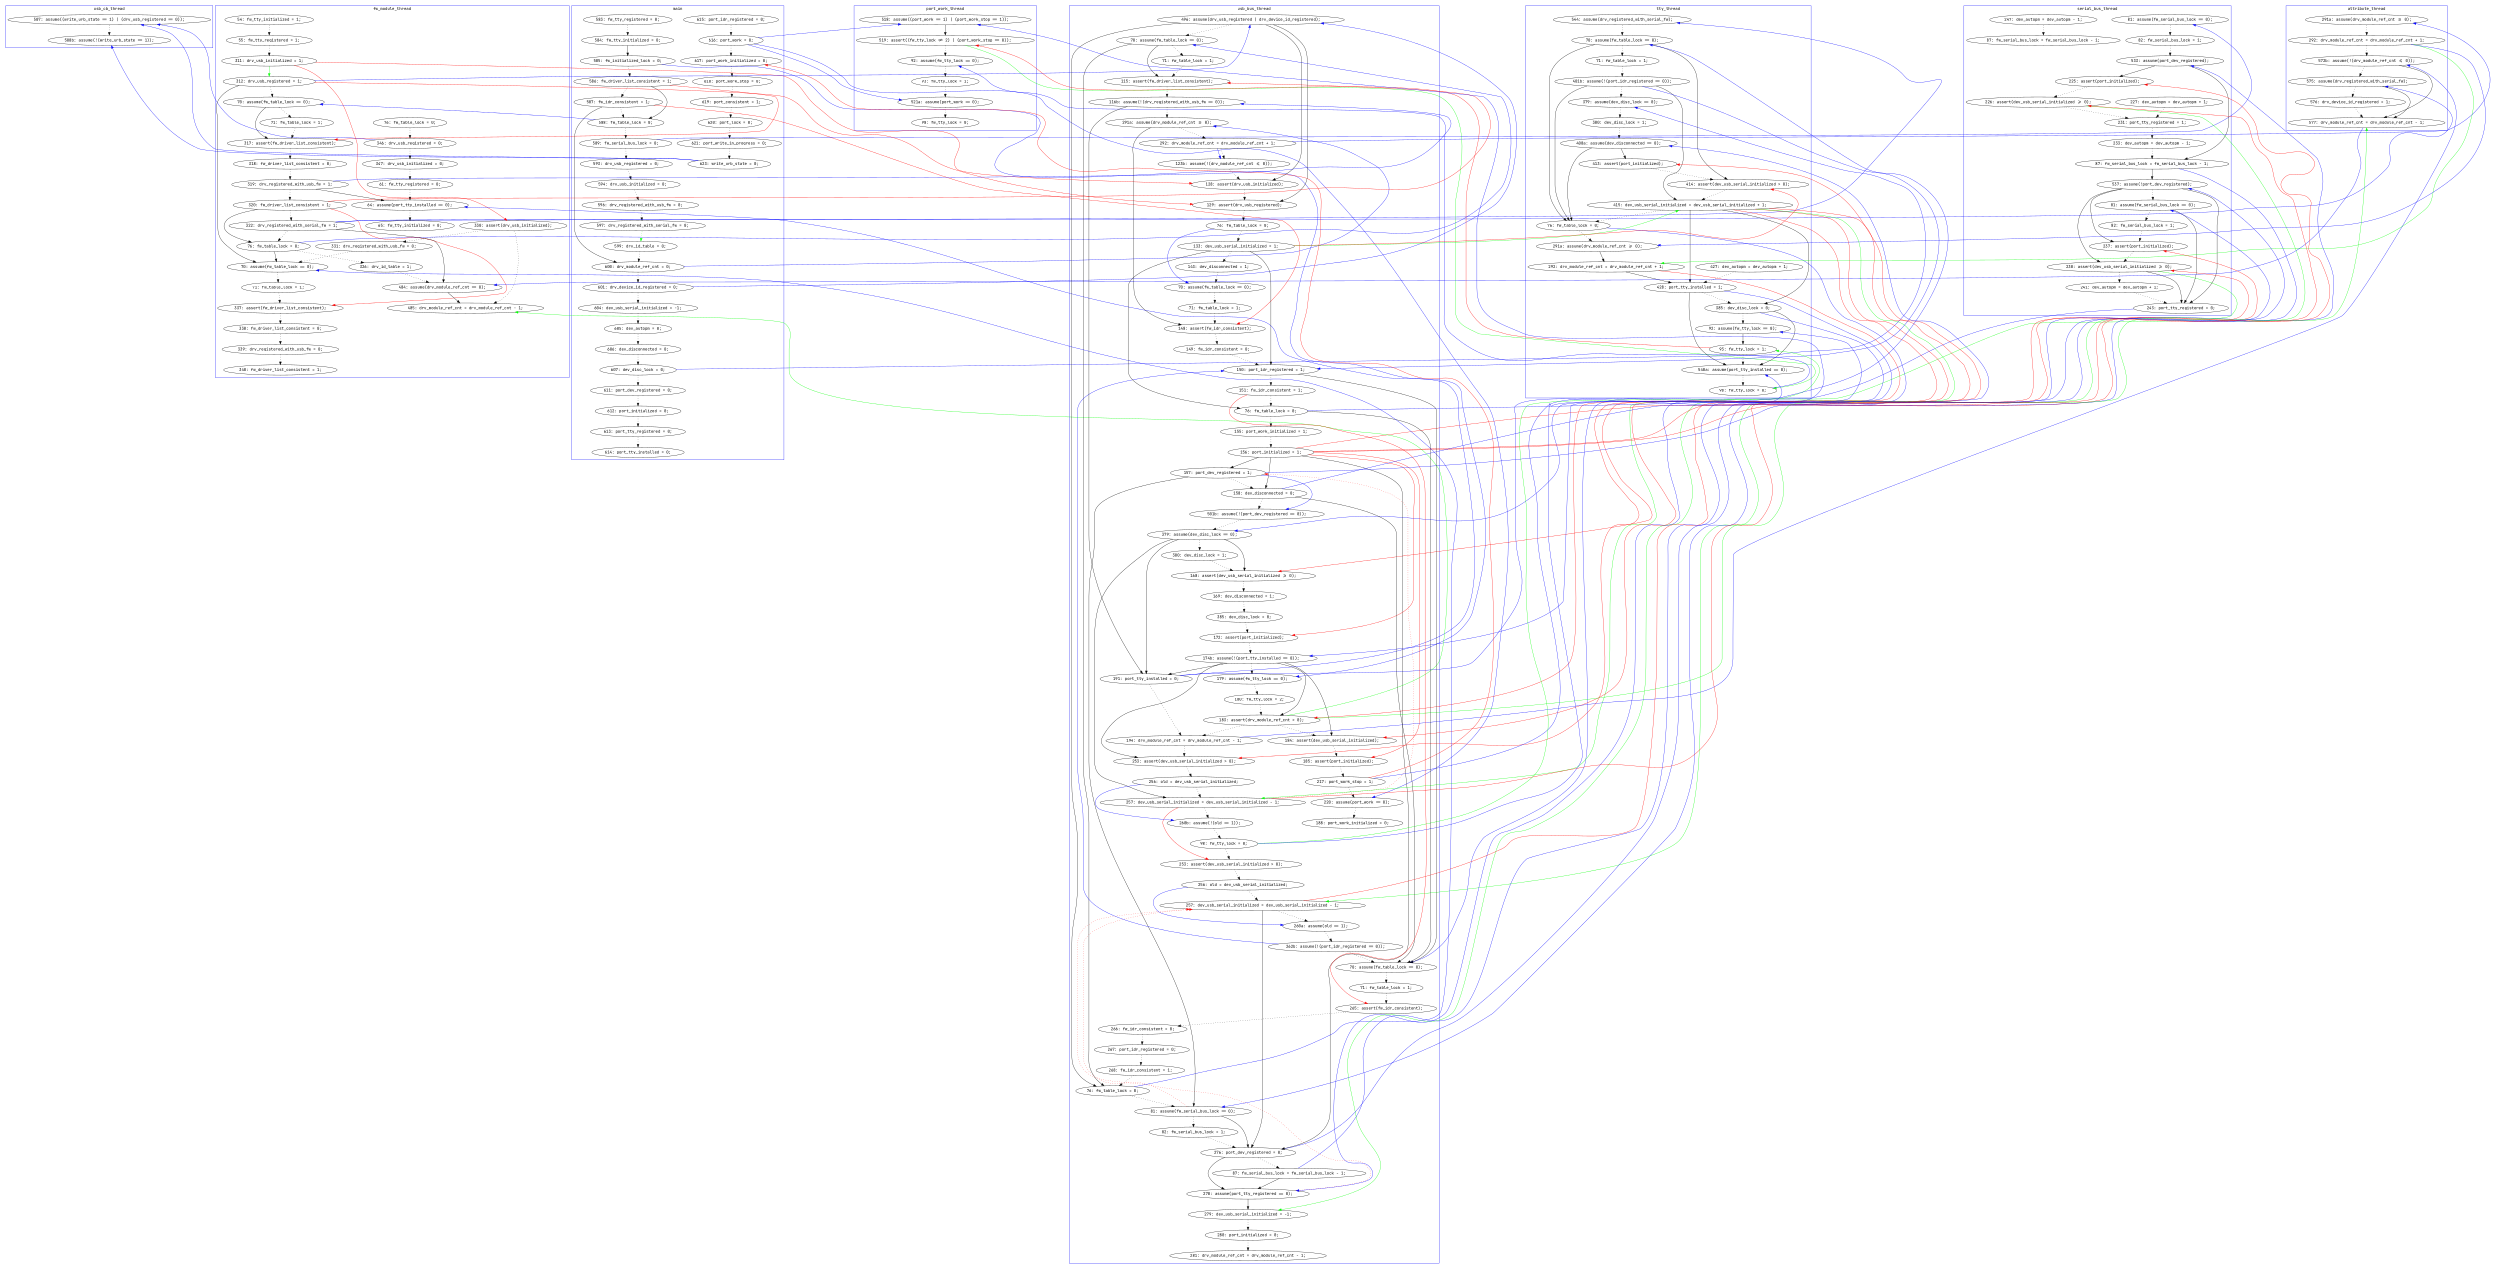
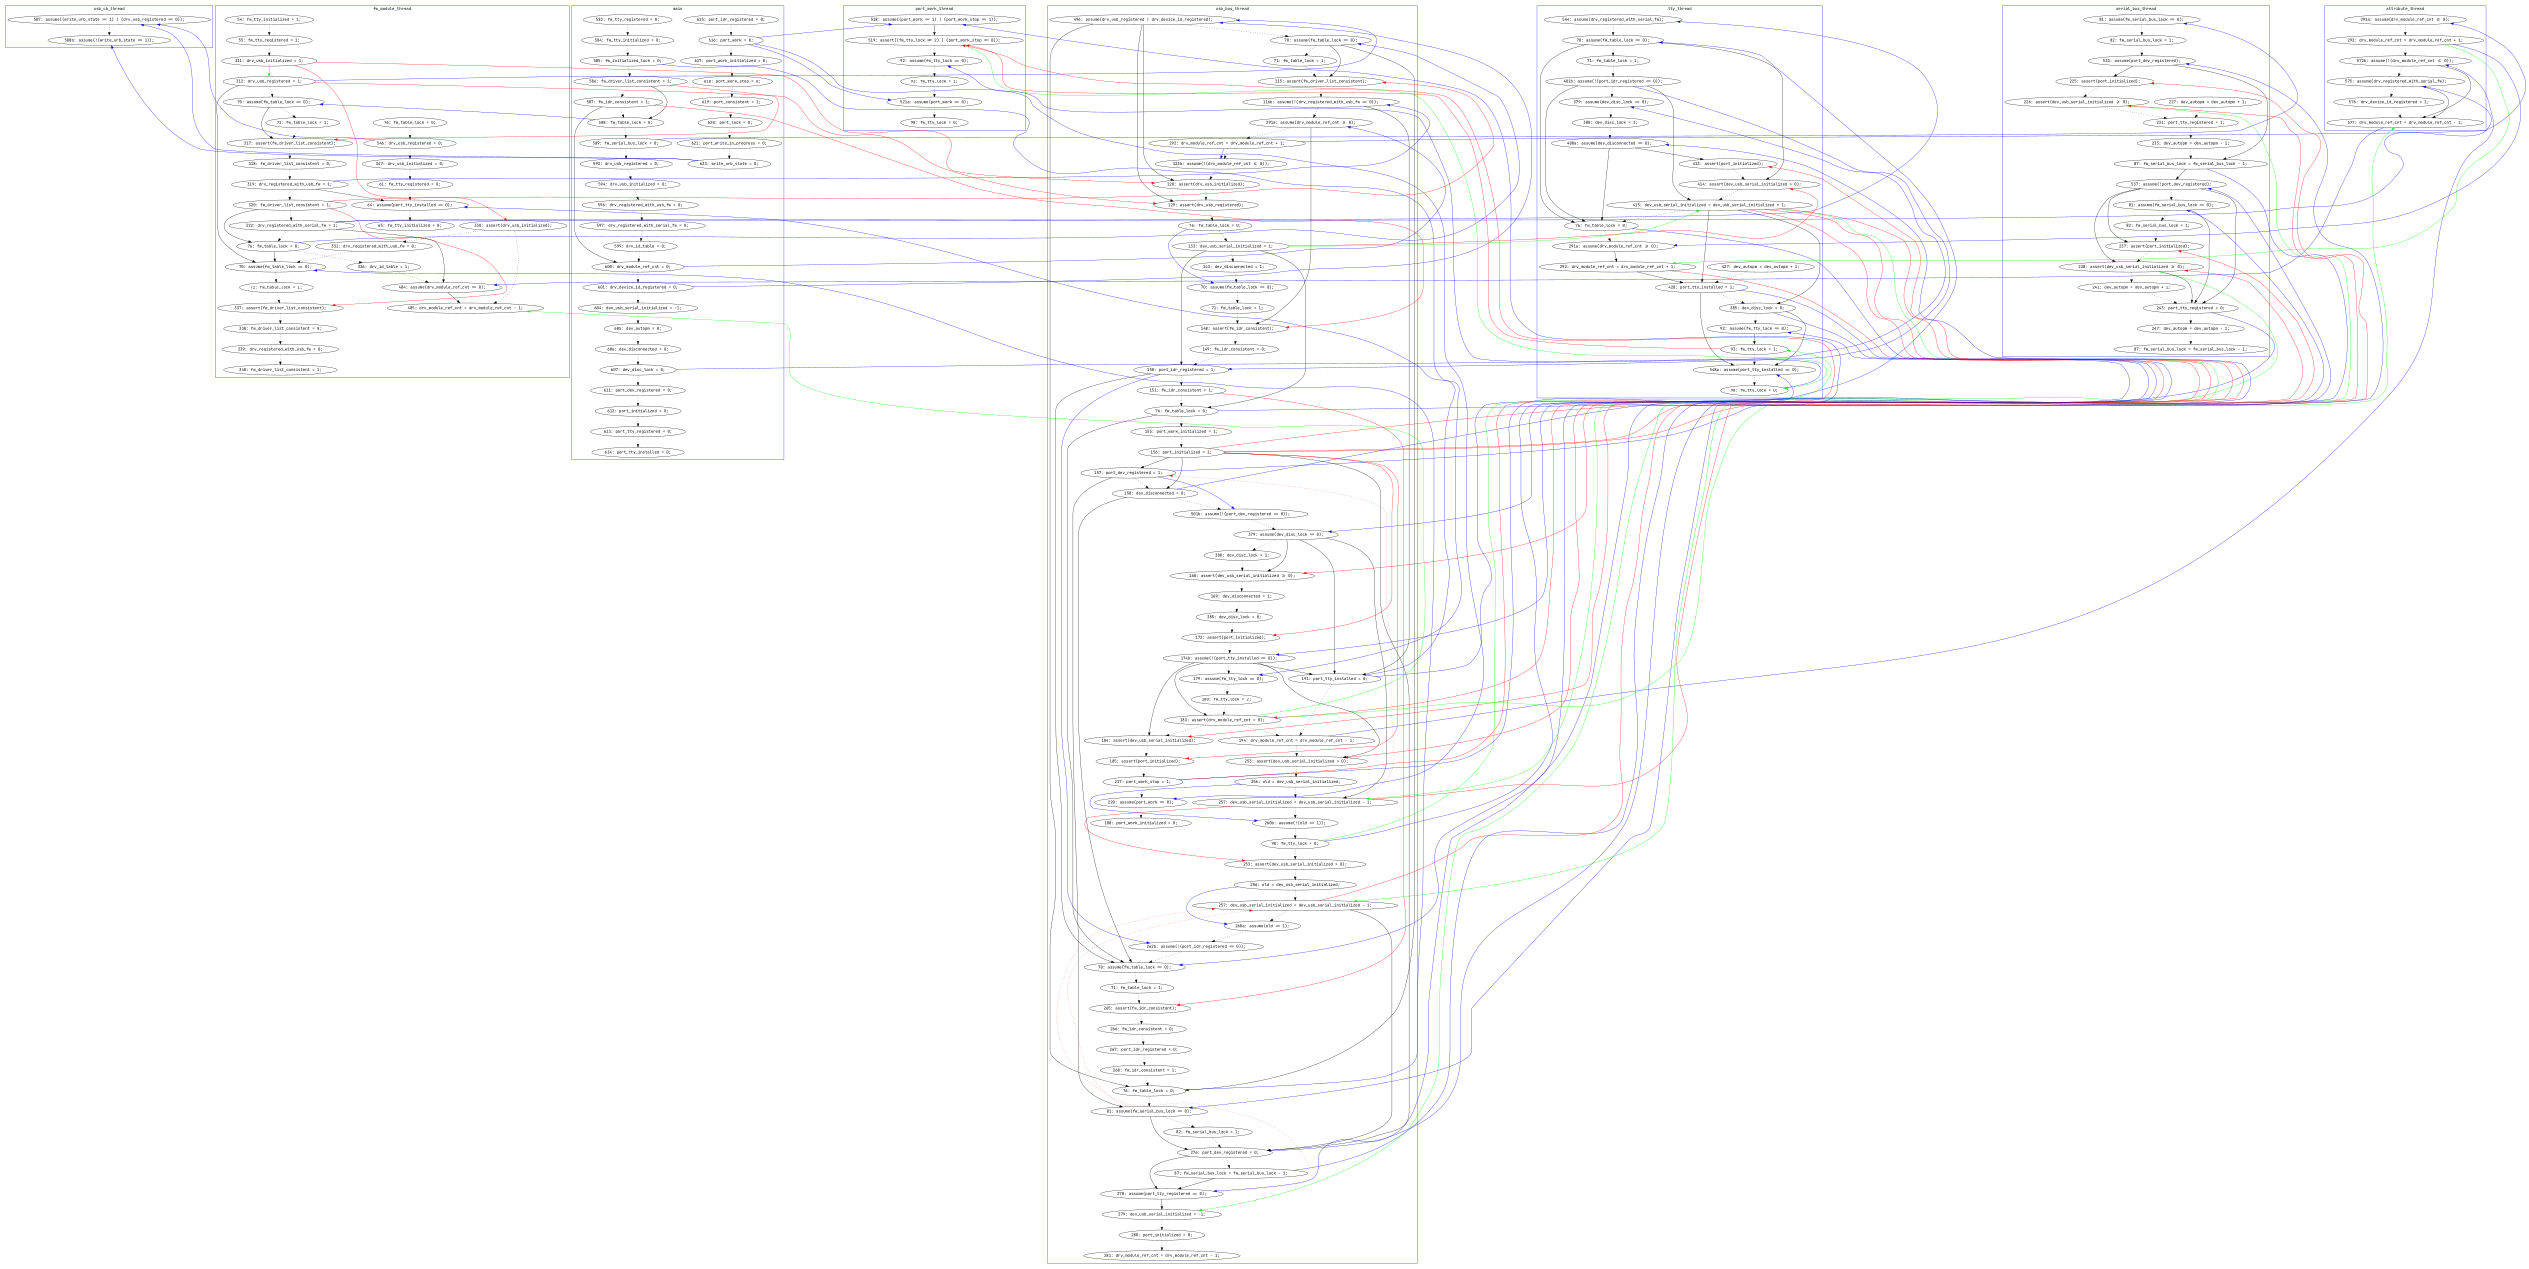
edge "584: fw_tty_initialized = 0;" -> "585: fw_initialized_lock = 0;": style solid -> dotted
edge "597: drv_registered_with_serial_fw = 0;" -> "599: drv_id_table = 0;": color Green -> black
edge "217: port_work_stop = 1;" -> "617: port_work_initialized = 0;": now "217: port_work_stop = 1;" -> "519: assert((fw_tty_lock != 2) | (port_work_stop == 0));"
edge "243: port_tty_registered = 0;" -> "247: dev_autopm = dev_autopm - 1;": added
edge "262b: assume(!(port_idr_registered == 0));" -> "150: port_idr_registered = 1;": reversed
